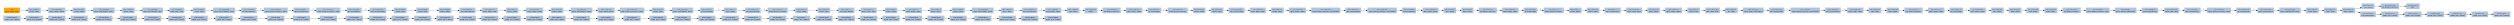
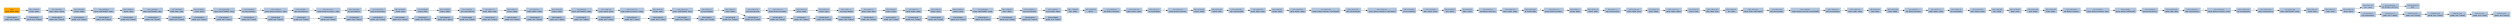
edge "0x754d172d decl %eax" -> "0x754d172e jne 0x754d1751": now "0x754d172d decl %eax" -> "0x63d7fa40 addb %al, (%eax)"
